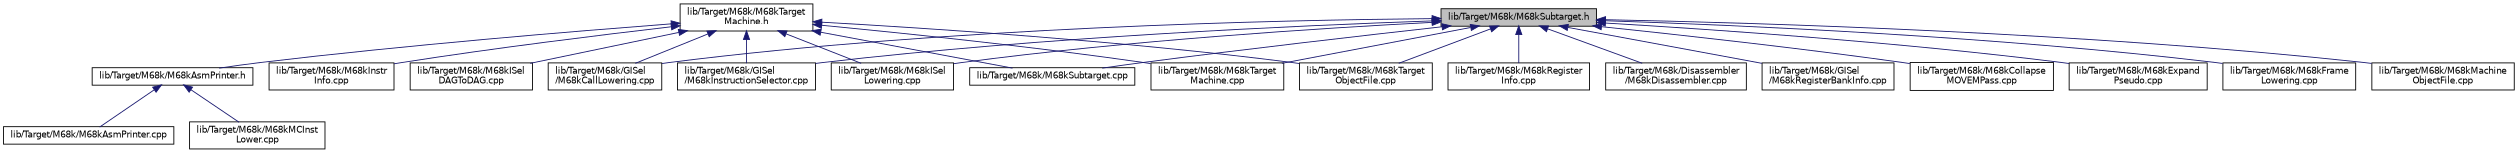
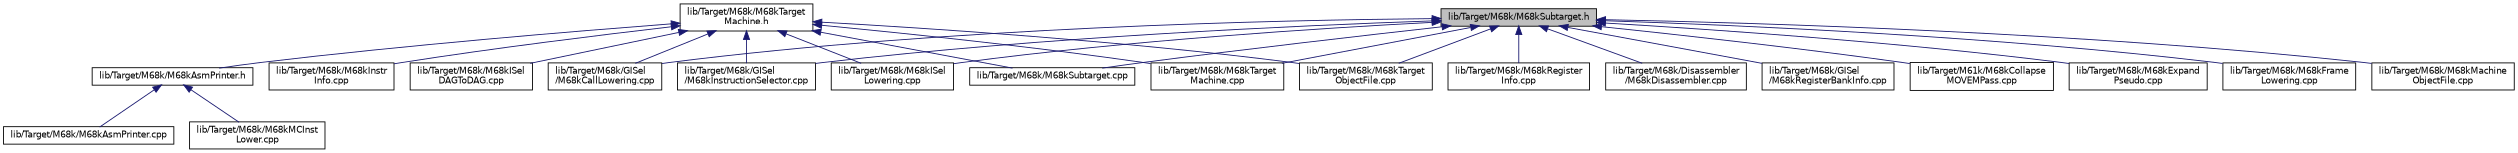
node "lib/Target/M68k/M68kCollapse MOVEMPass.cpp": label "lib/Target/M68k/M68kCollapse MOVEMPass.cpp" -> "lib/Target/M61k/M68kCollapse MOVEMPass.cpp"
